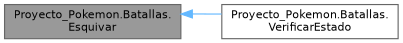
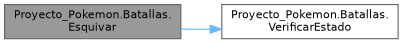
edge "Proyecto_Pokemon.Batallas. VerificarEstado" -> "Proyecto_Pokemon.Batallas. Esquivar": reversed
